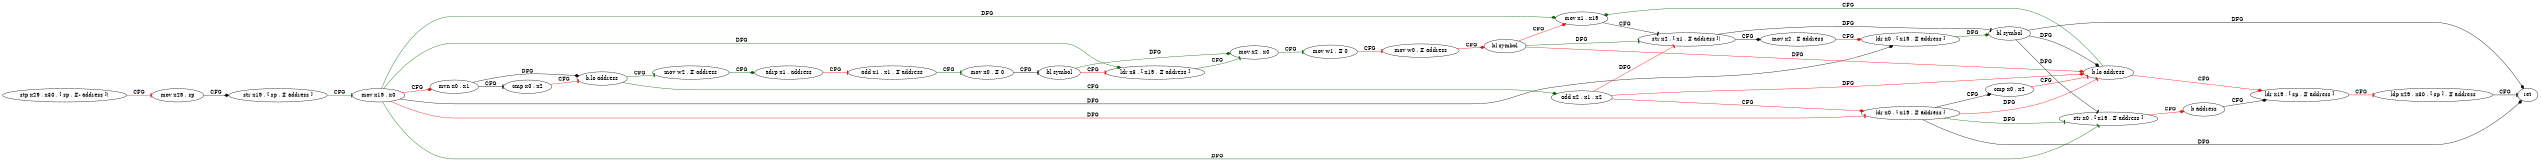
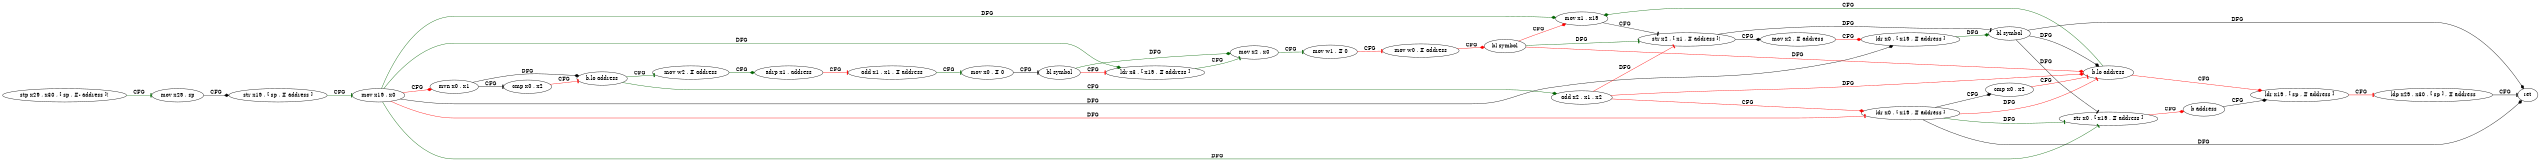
edge "stp x29 , x30 , [ sp , #- address ]!" -> "mov x29 , sp": color red -> darkgreen
